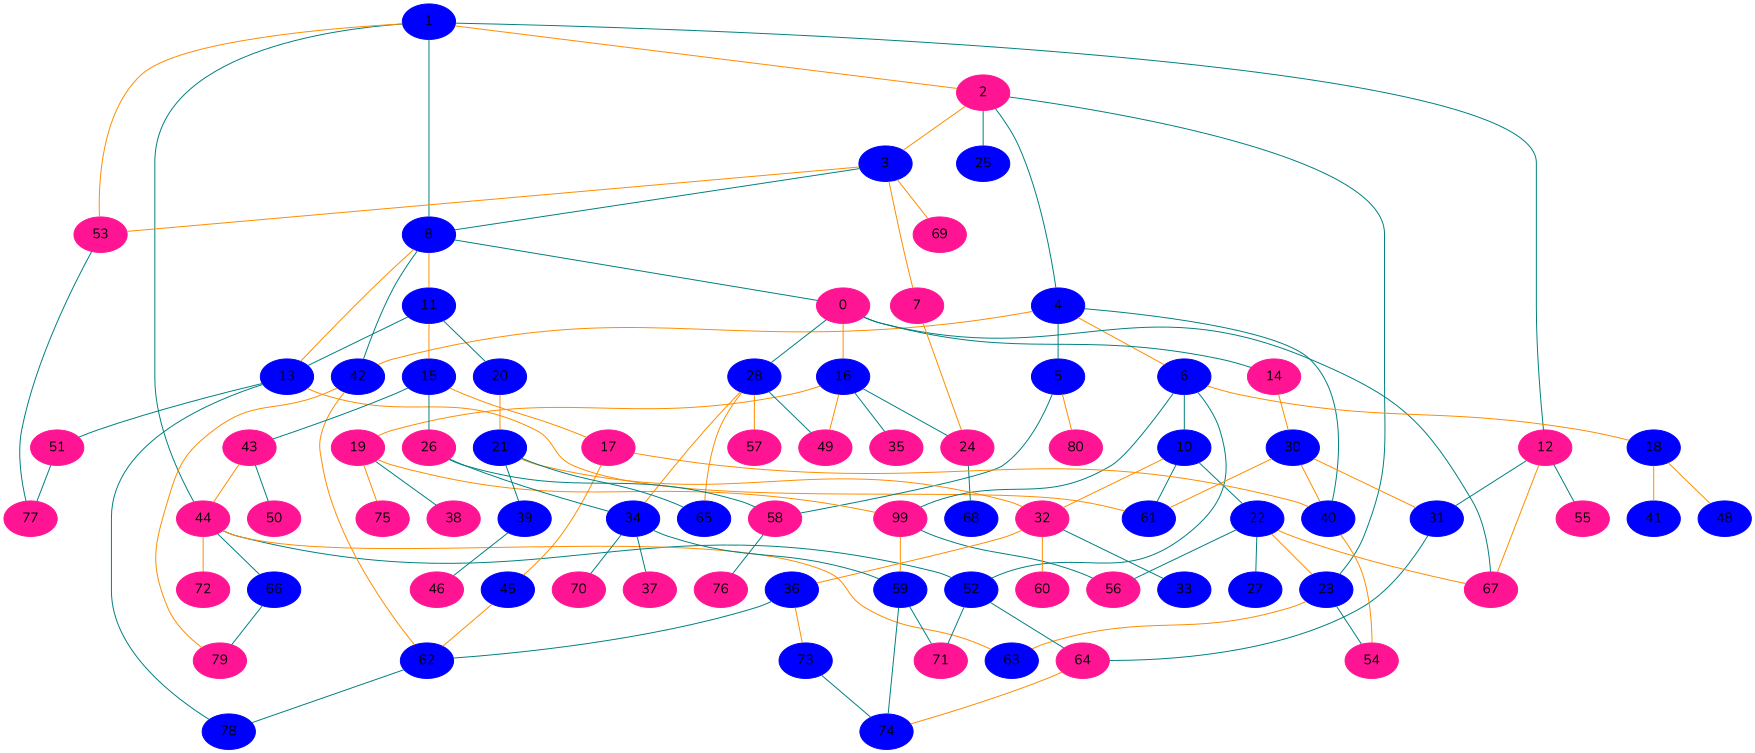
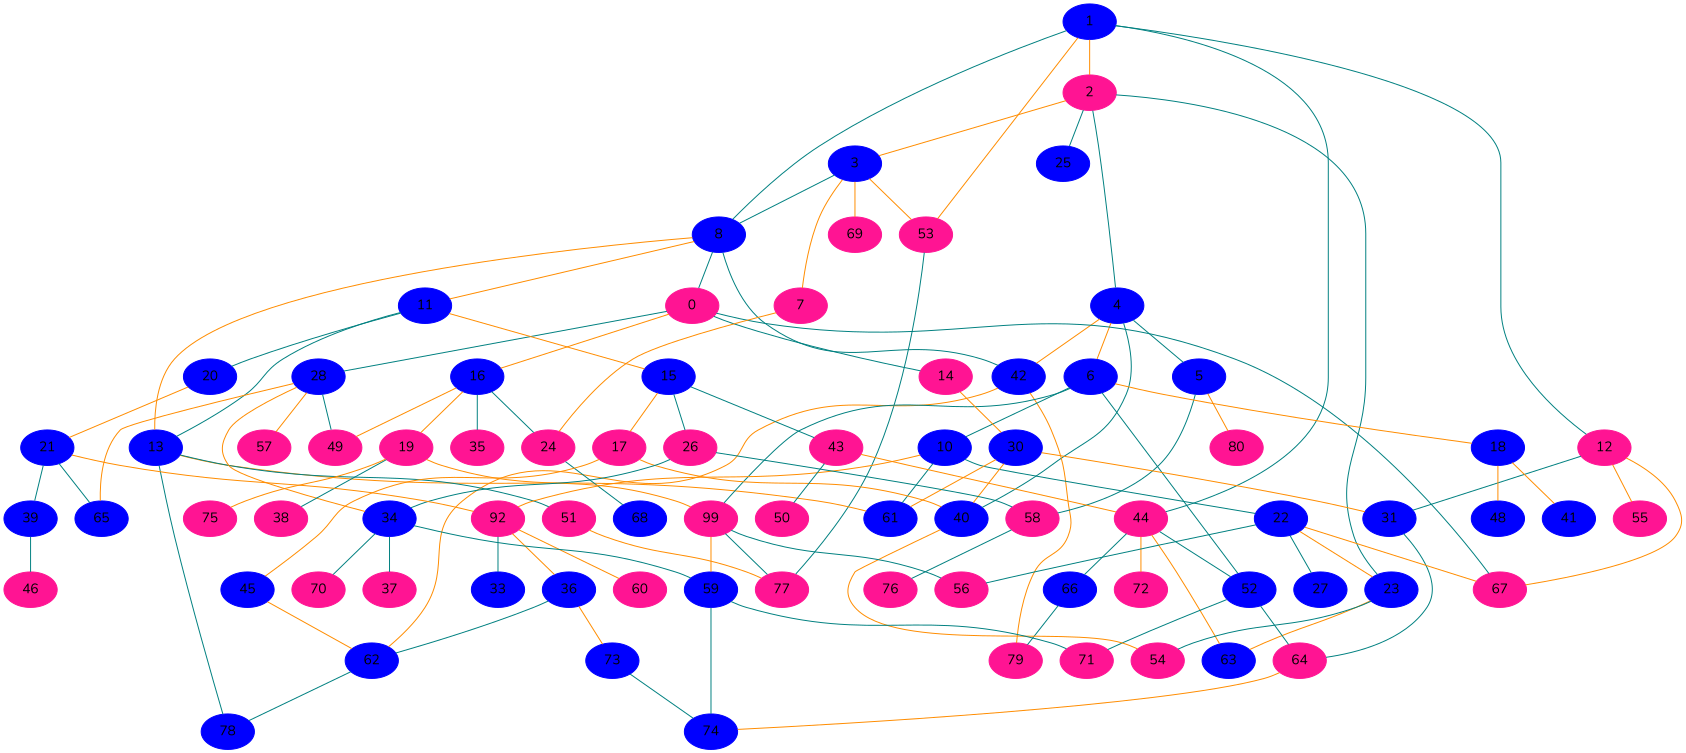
edge "51" -- "77": color teal -> darkorange
edge "12" -- "55": color teal -> darkorange
node "32": label "32" -> "92"
edge "99" -- "77": added
